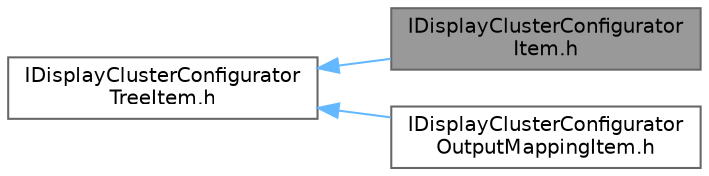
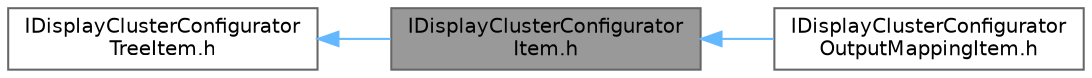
edge "IDisplayClusterConfigurator OutputMappingItem.h" -> "IDisplayClusterConfigurator TreeItem.h": now "IDisplayClusterConfigurator OutputMappingItem.h" -> "IDisplayClusterConfigurator Item.h"
